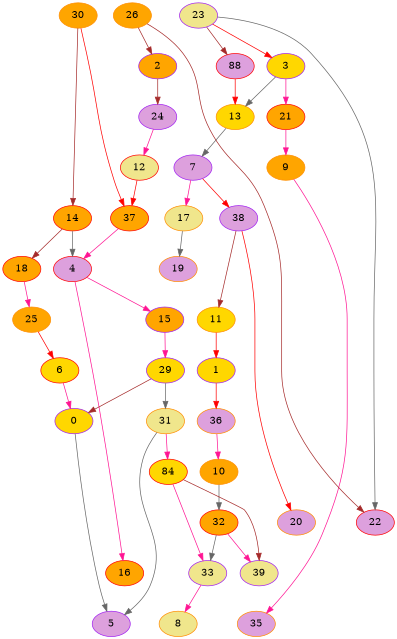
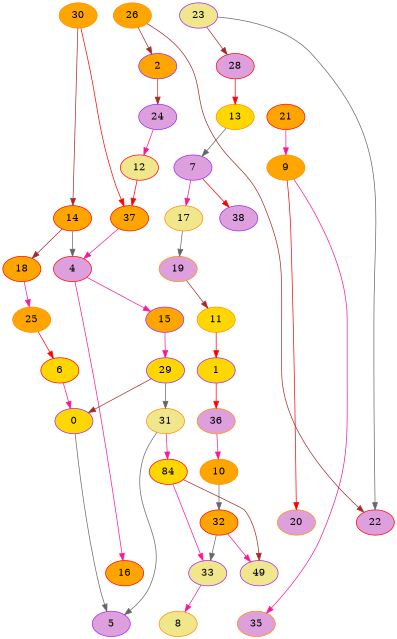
node "88": label "88" -> "28"
node "3": removed
edge "38" -> "11": now "19" -> "11"
edge "38" -> "20": now "9" -> "20"
node "39": label "39" -> "49"
